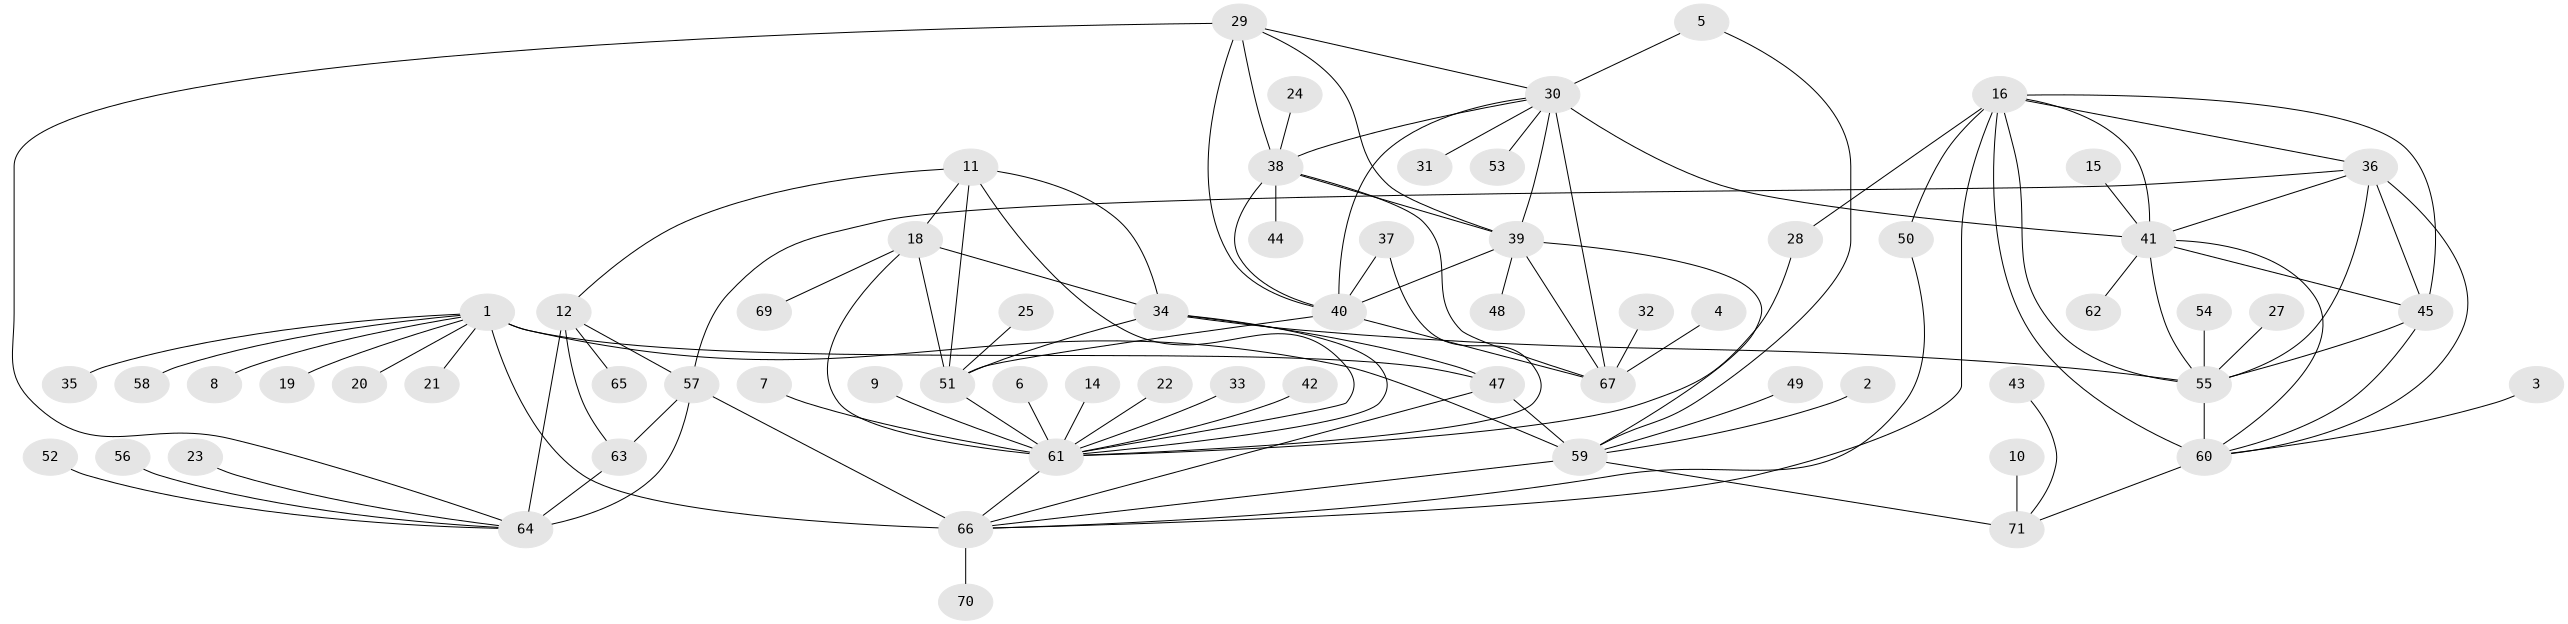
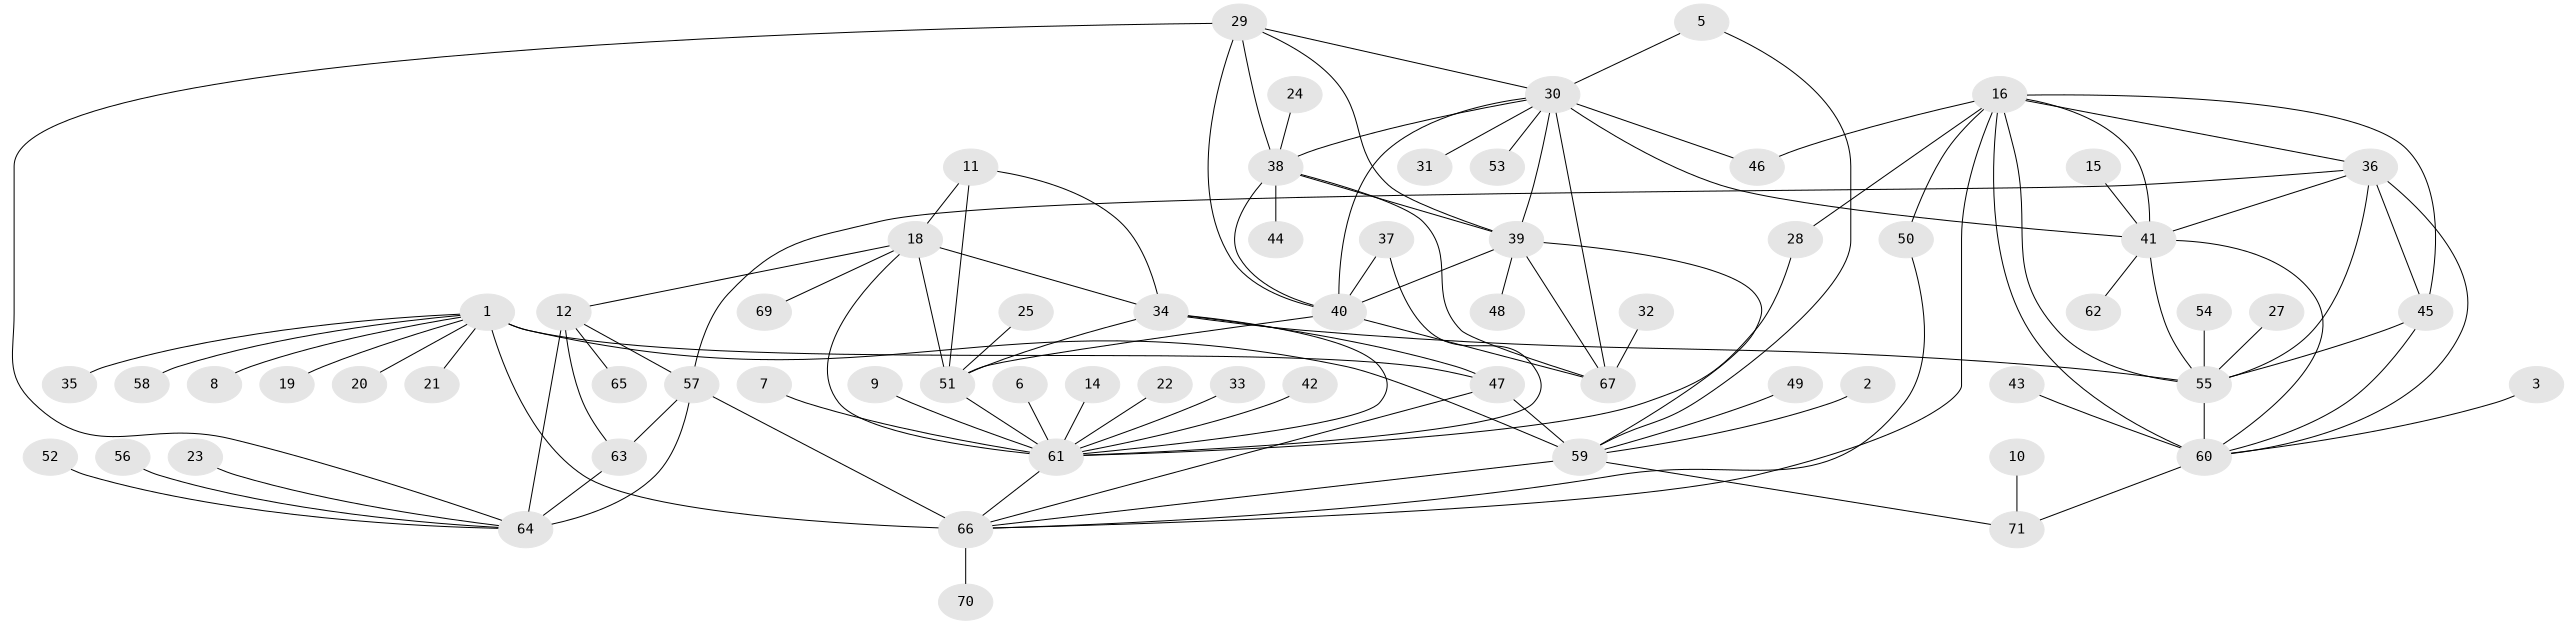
node "46": added
edge "11" -- "12": now "18" -- "12"
edge "41" -- "45": removed
node "4": removed
edge "11" -- "61": removed
edge "43" -- "71": now "43" -- "60"
